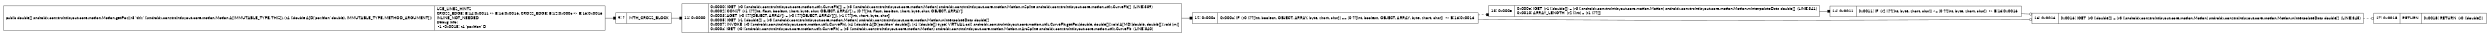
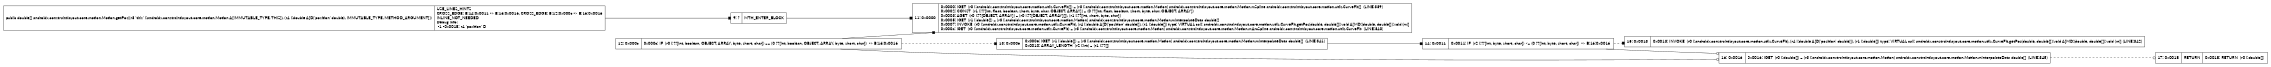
node "9: ?": text "MTH_CROSS_BLOCK" -> "MTH_ENTER_BLOCK"
edge "11: 0x0000" -> "12: 0x000c": reversed
node "15: 0x0013": added
